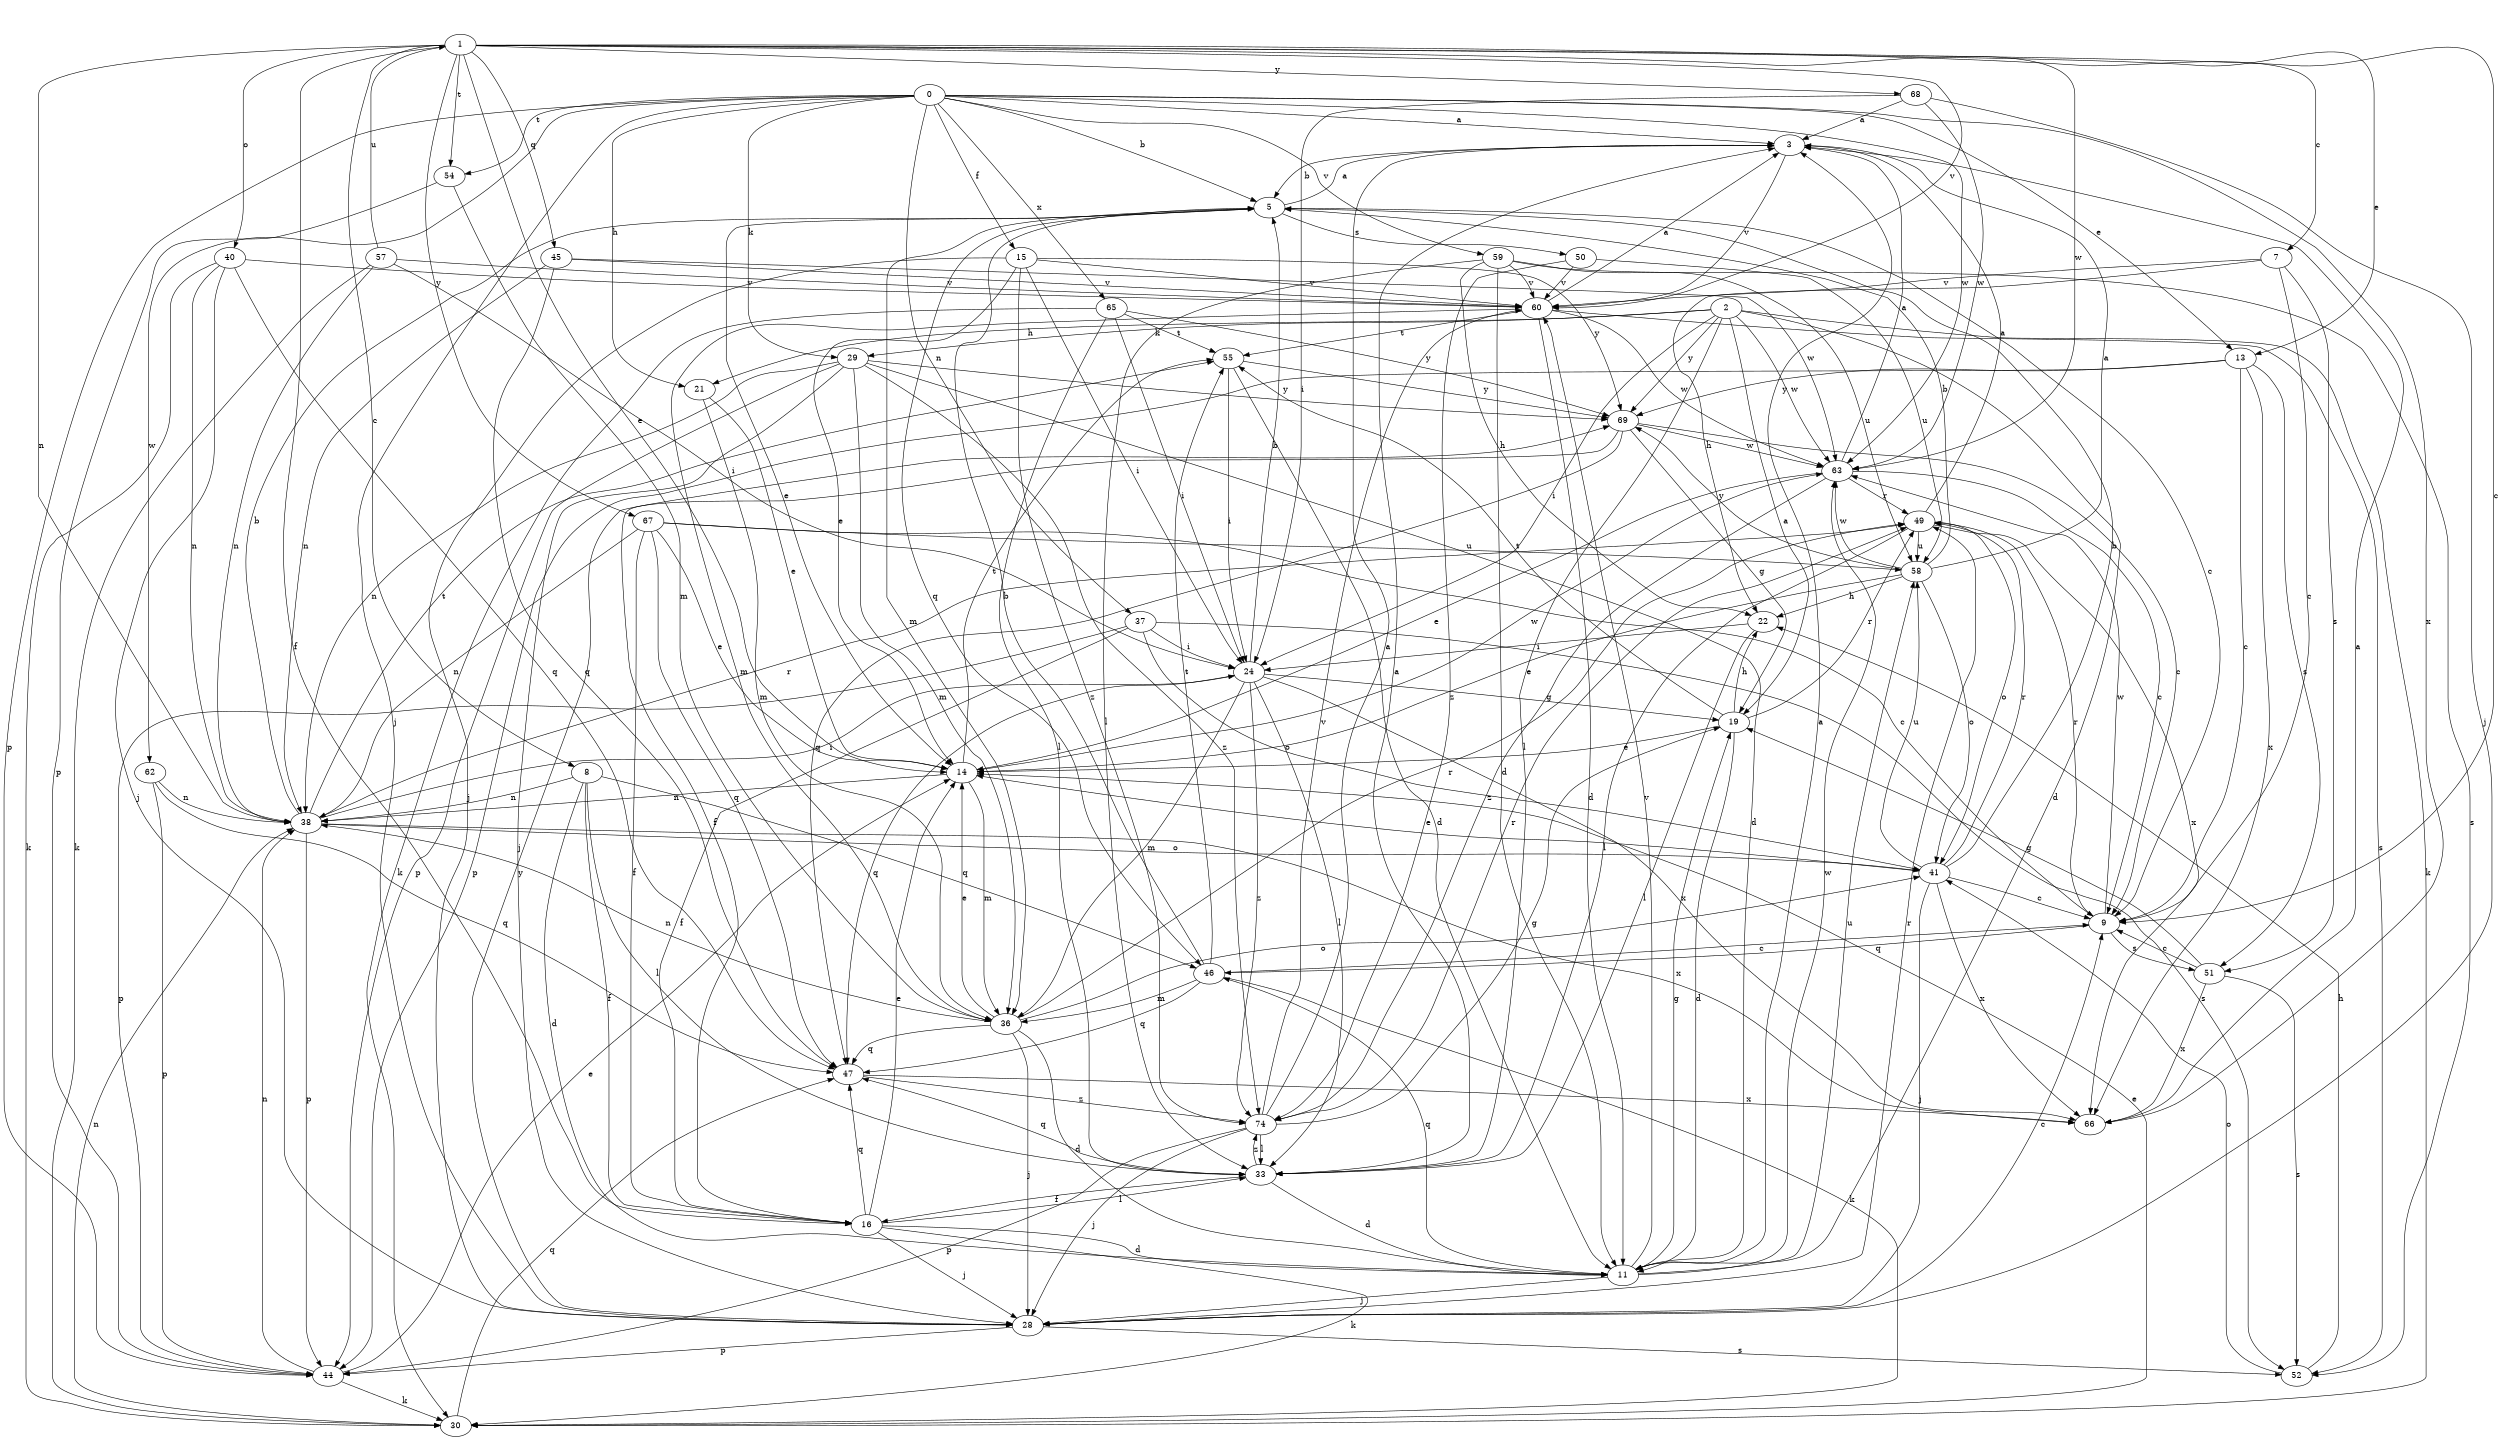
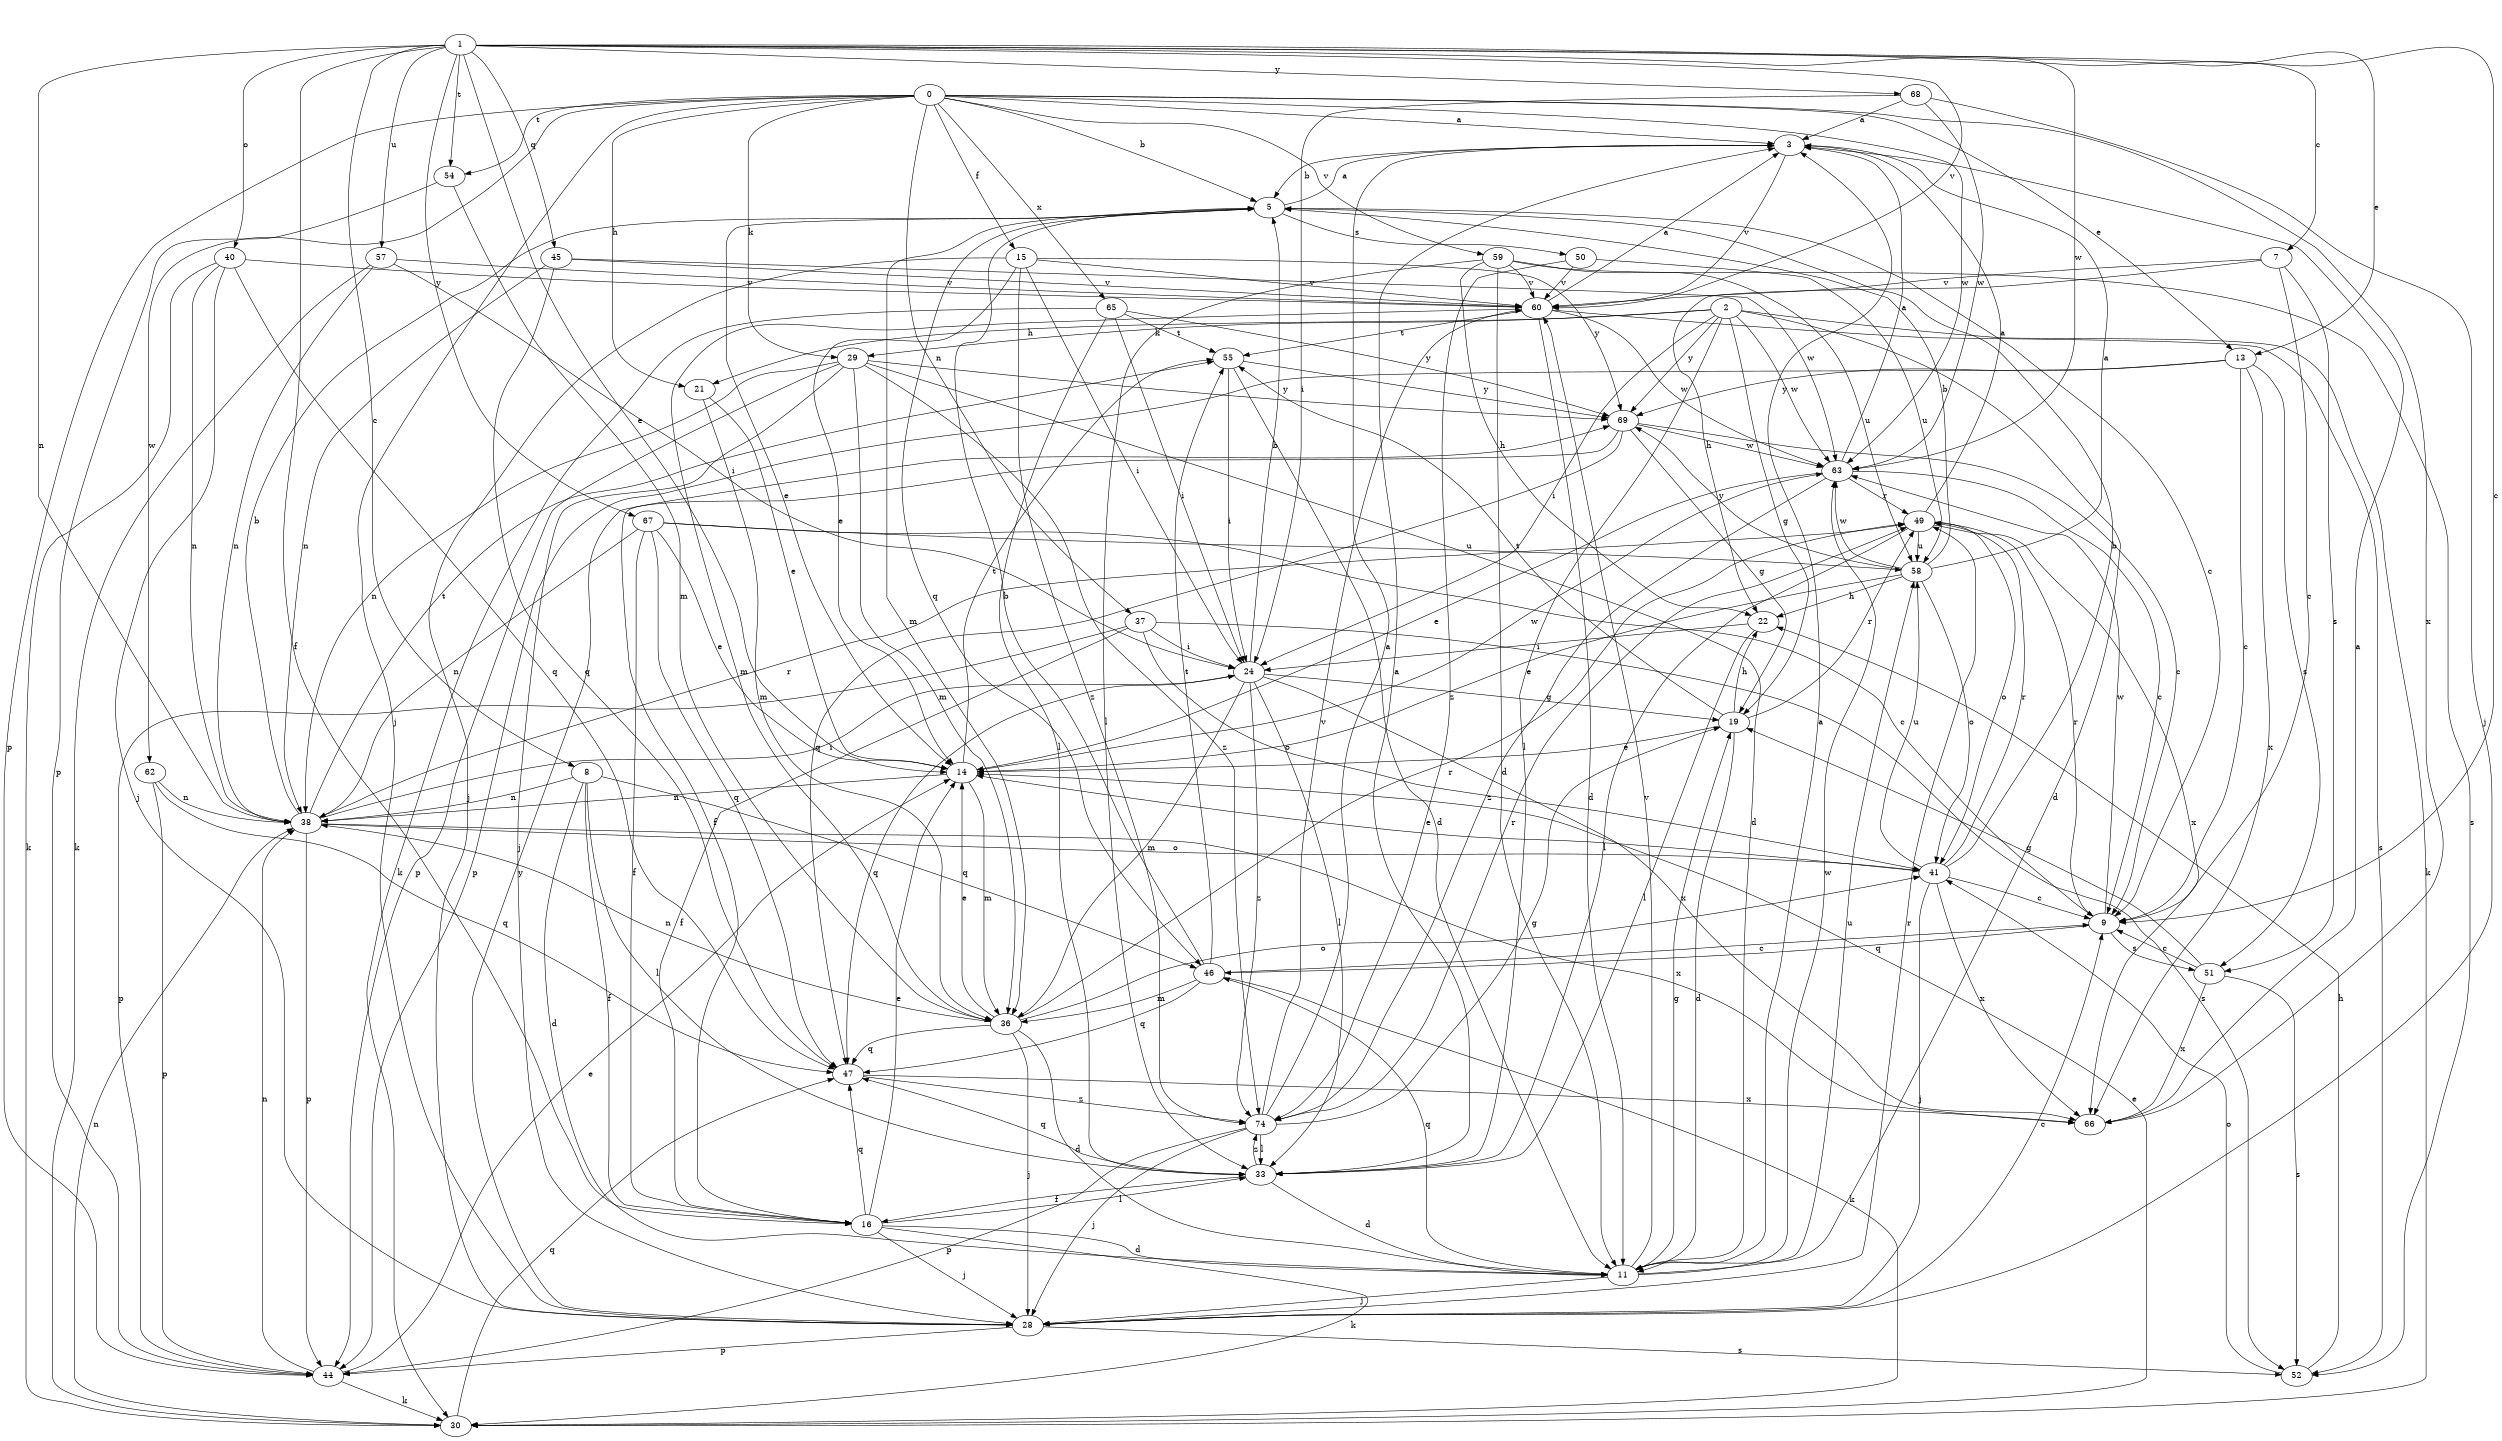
edge "57" -> "1": reversed
edge "2" -> "19": label "a" -> "g"
